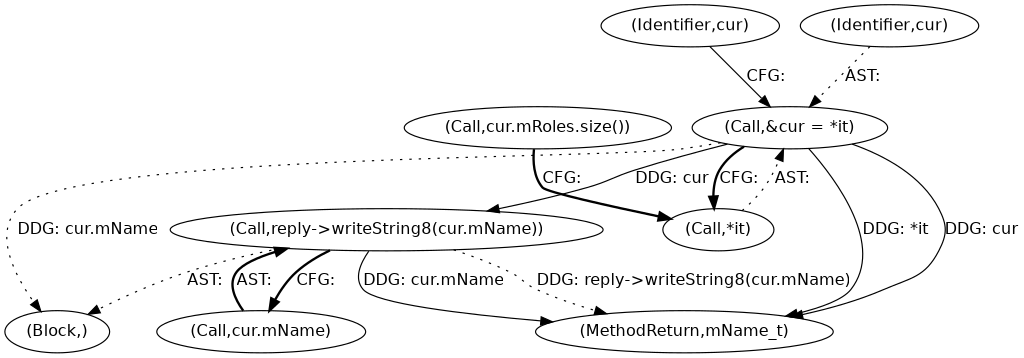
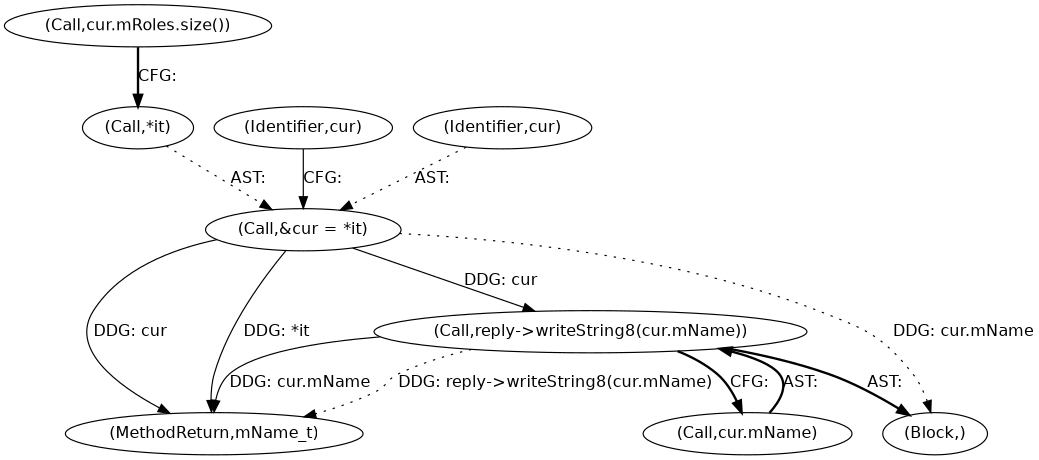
edge "(Call,&cur = *it)" -> "(Call,*it)": removed, label "CFG:"
edge "(Call,reply->writeString8(cur.mName))" -> "(Block,)": style dotted -> bold
